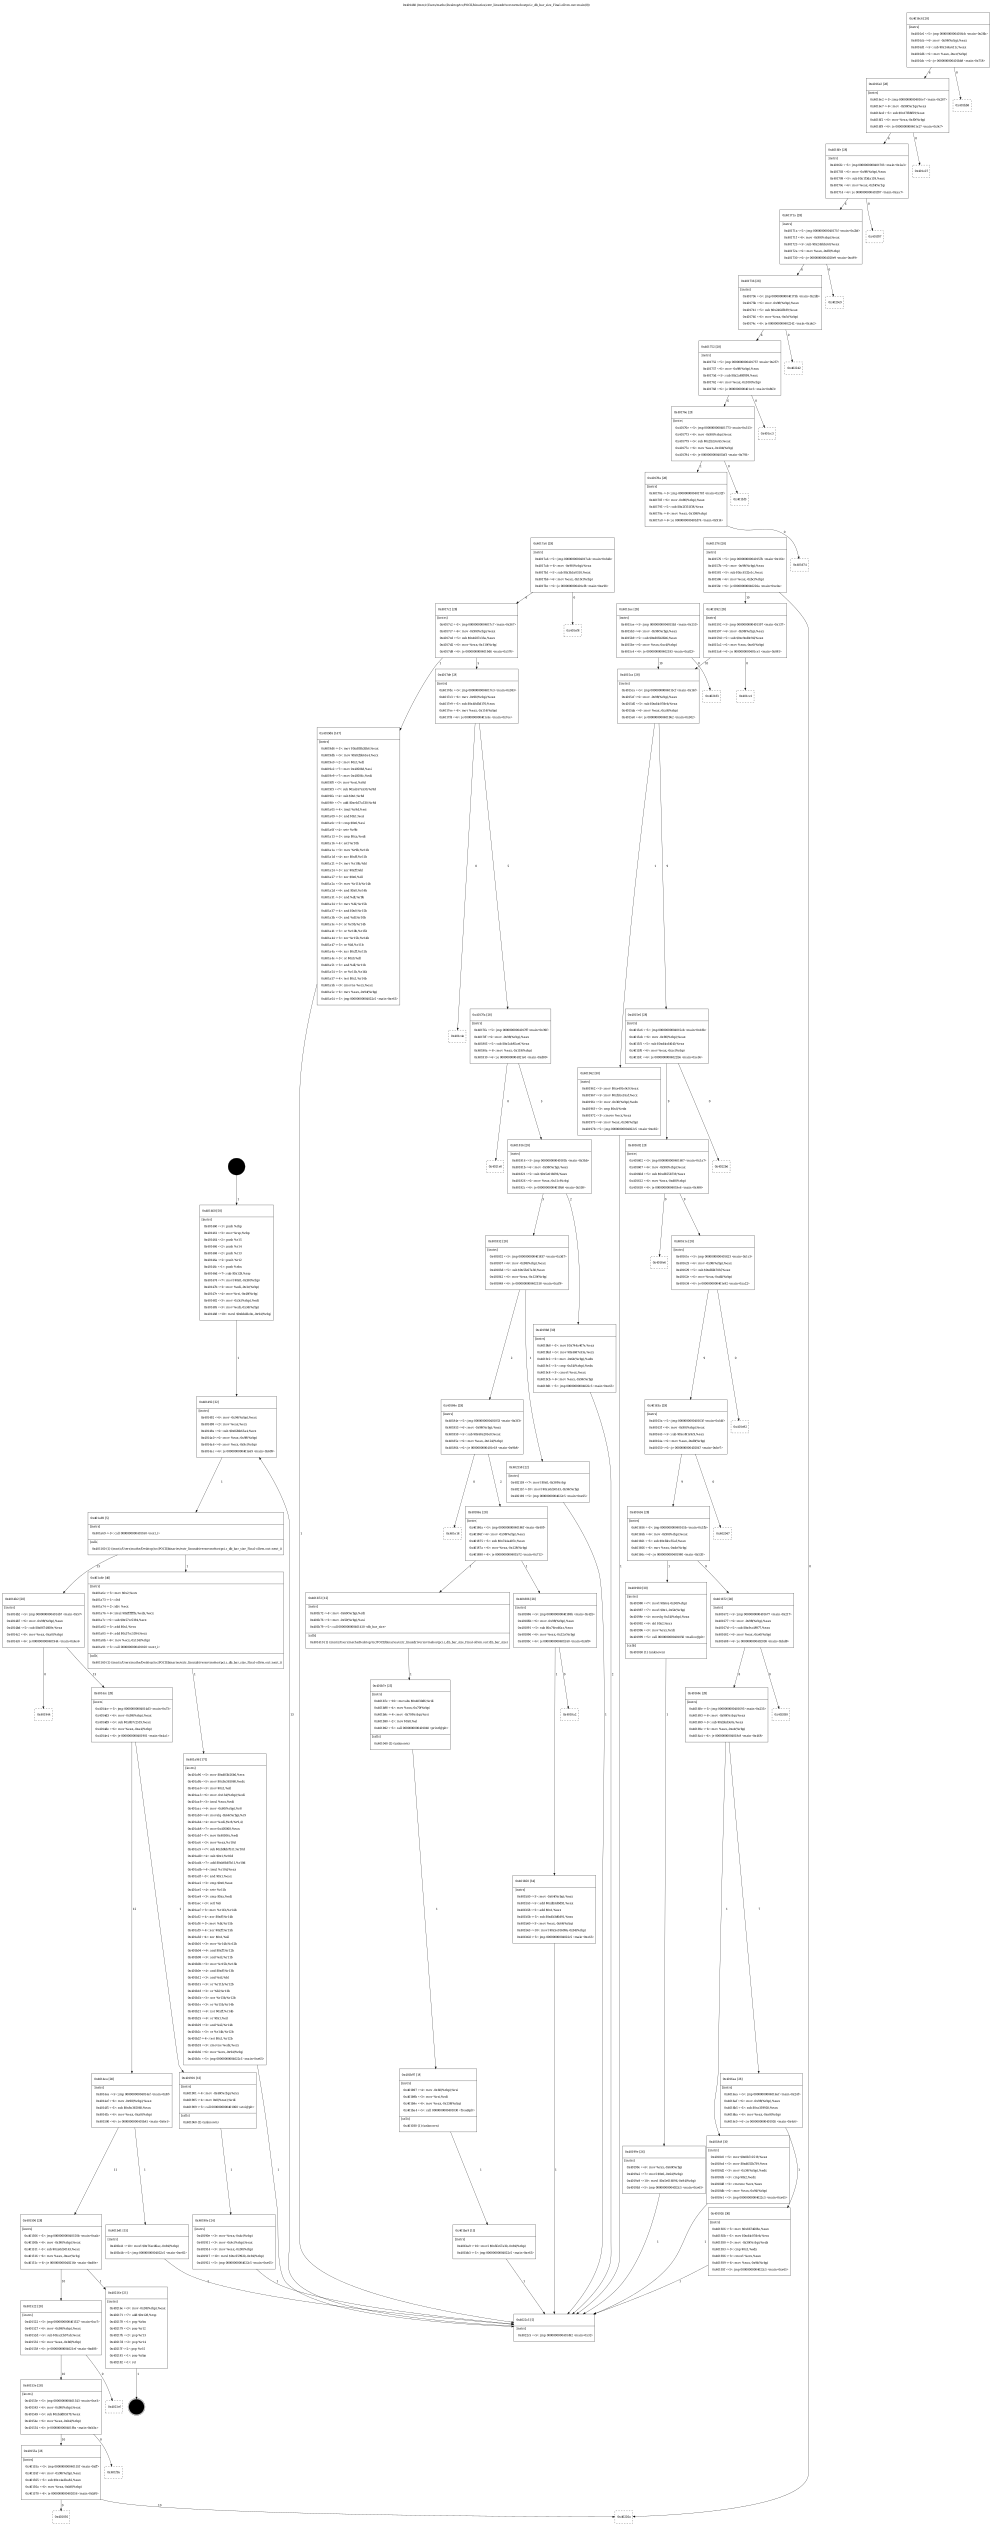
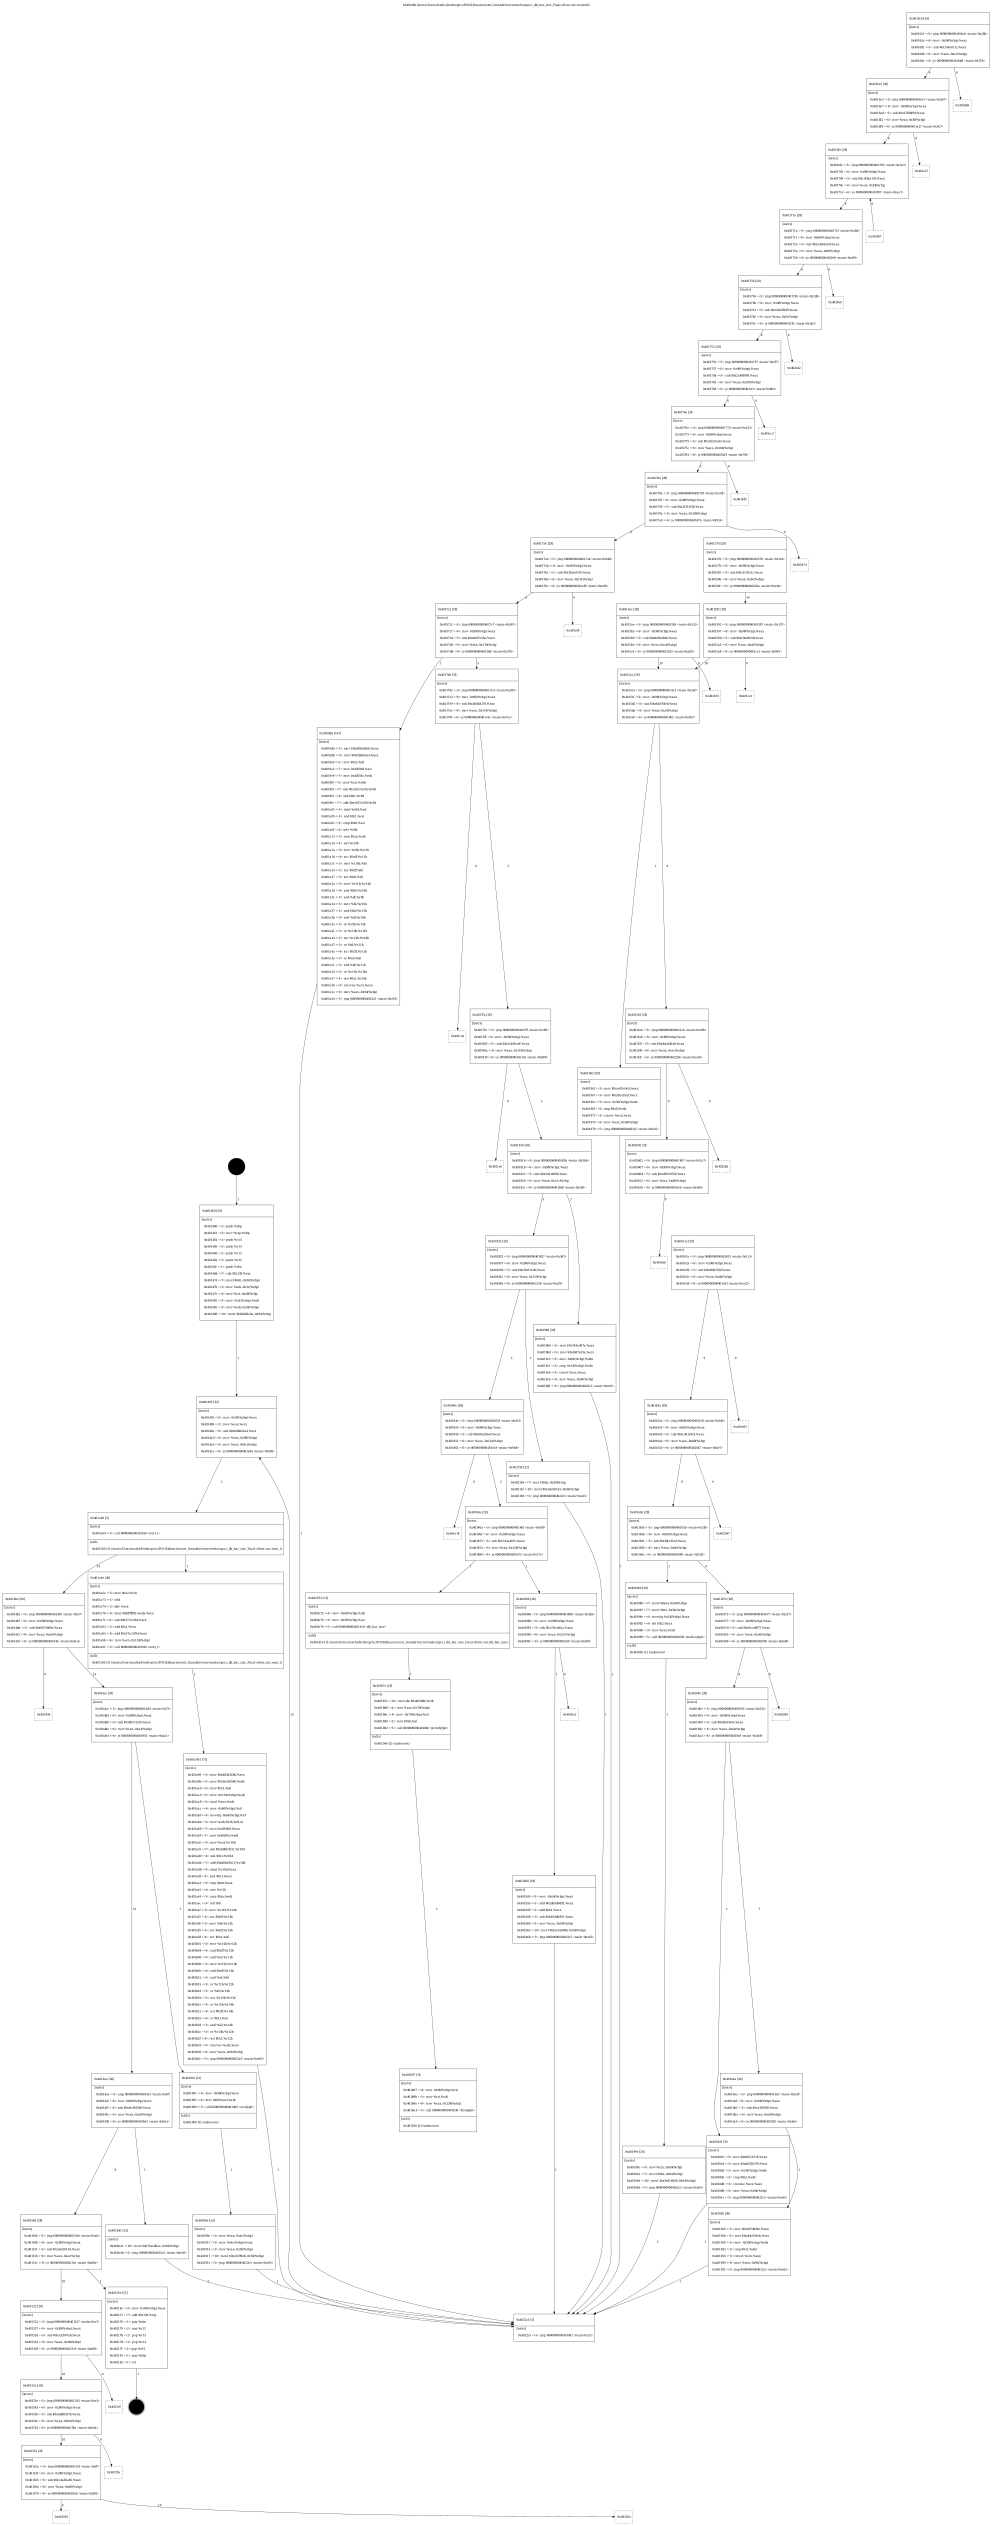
edge "0x4016fe [28]" -> "0x401f07": reversed
edge "0x40178a [28]" -> "0x4017a6 [28]": added, label "6"
edge "0x401602 [28]" -> "0x40161e [28]": removed, label "9"
edge "0x401576 [28]" -> "0x40226a": removed, label "0"
edge "0x4014ea [28]" -> "0x401506 [28]": label " 11" -> " 8"
node "0x401ba9 [15]": removed
